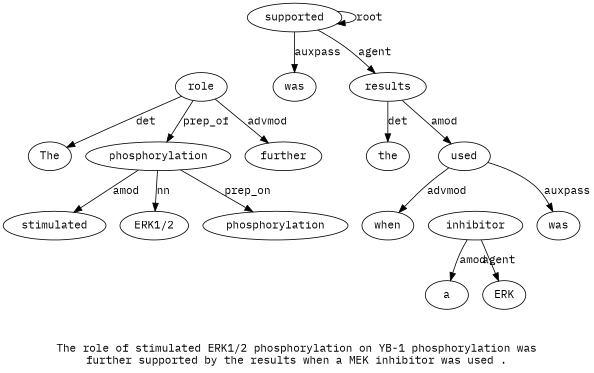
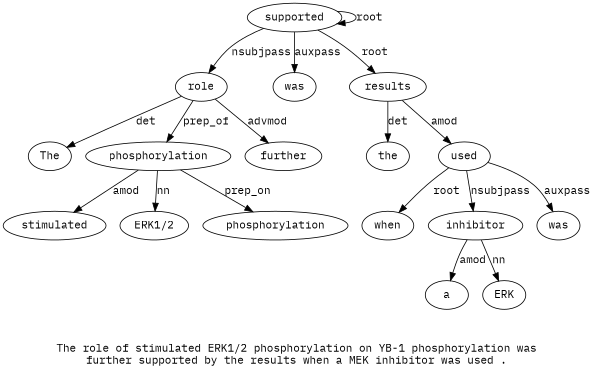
edge "supported" -> "role": added, label "nsubjpass"
edge "supported" -> "results": label "agent" -> "root"
edge "used" -> "inhibitor": added, label "nsubjpass"
edge "used" -> "when": label "advmod" -> "root"
edge "inhibitor" -> "ERK": label "agent" -> "nn"
